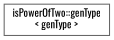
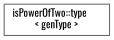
node "isPowerOfTwo::genType < genType >": label "isPowerOfTwo::genType < genType >" -> "isPowerOfTwo::type < genType >"
